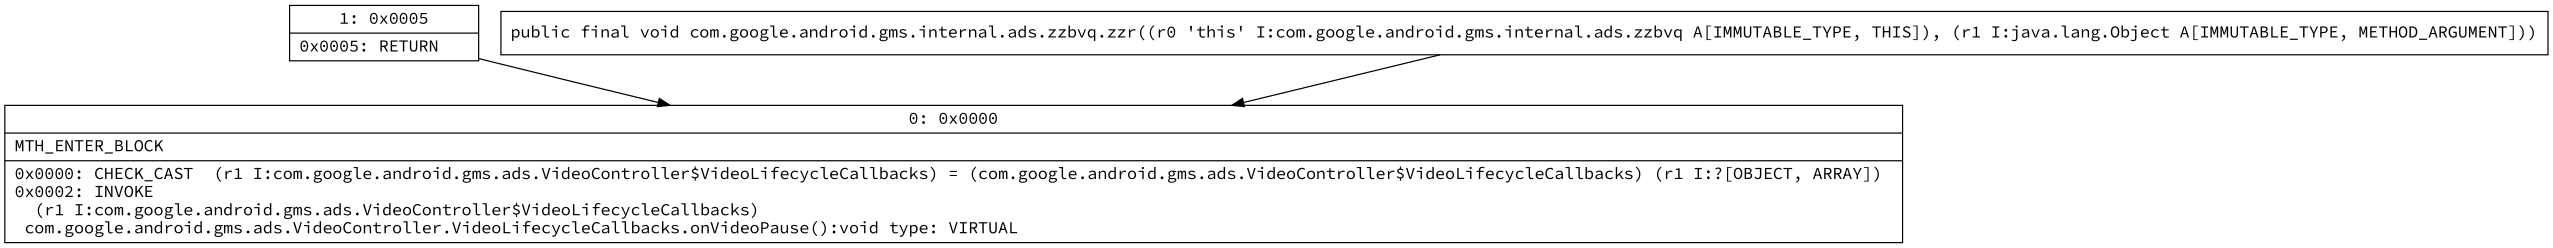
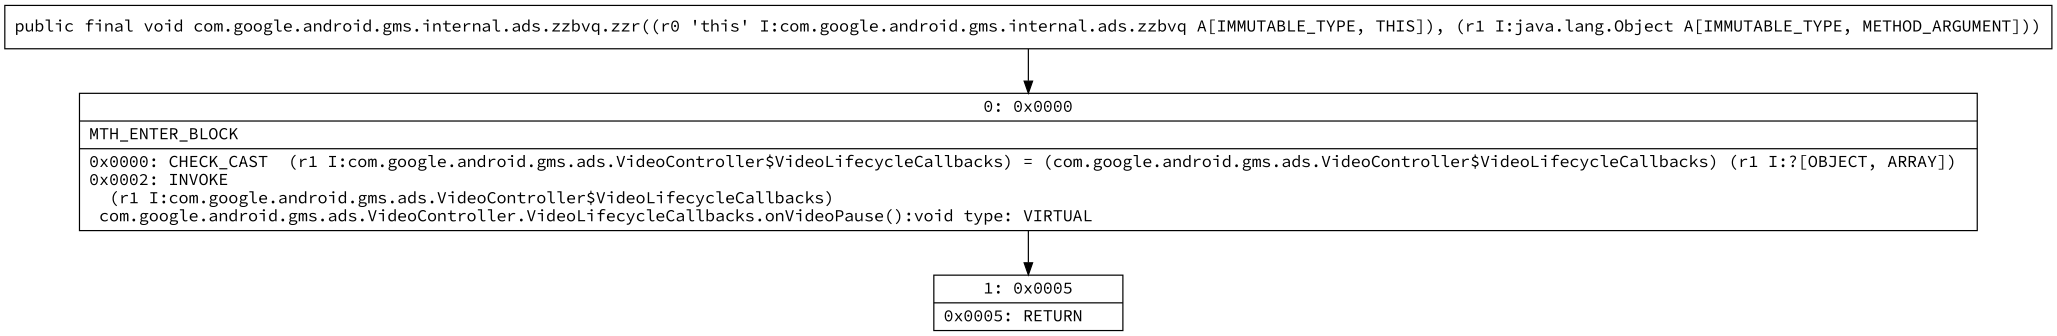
edge "1: 0x0005" -> "0: 0x0000": reversed
